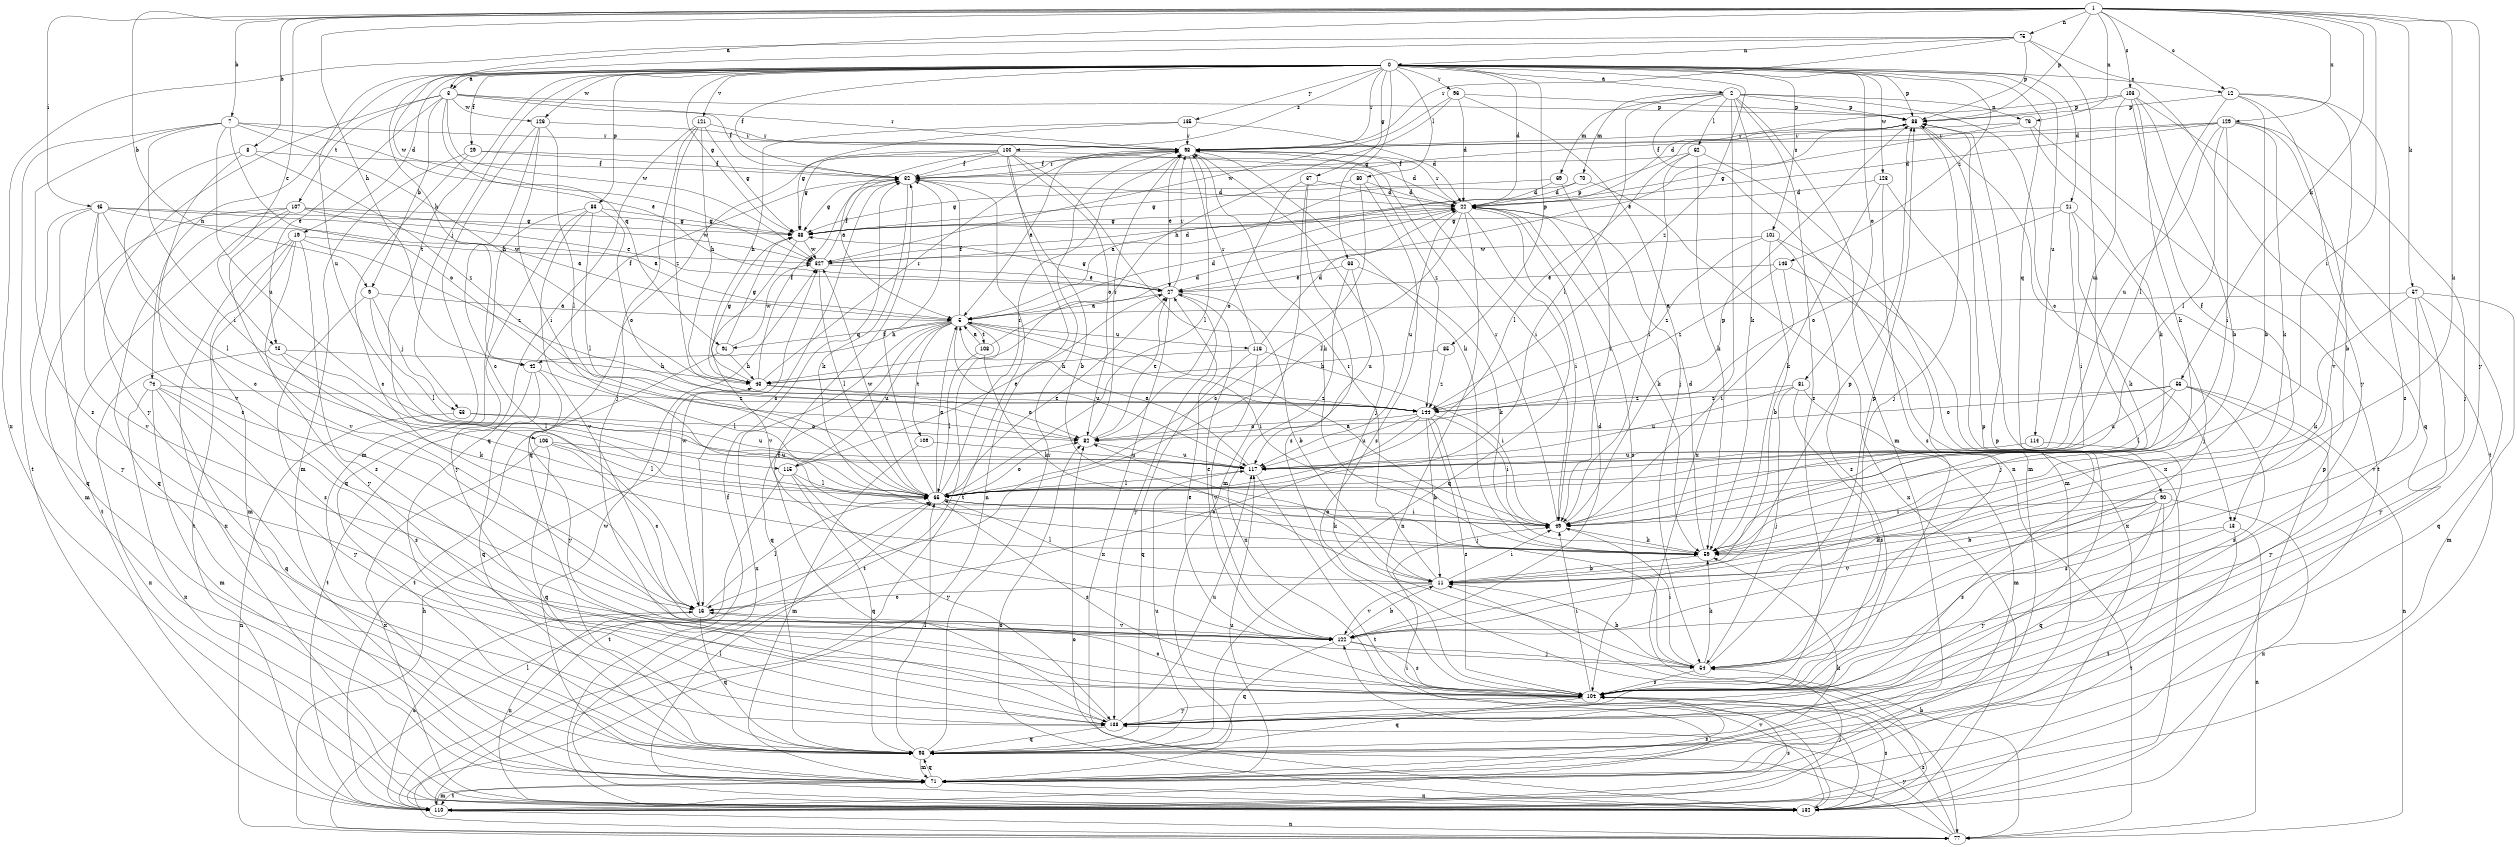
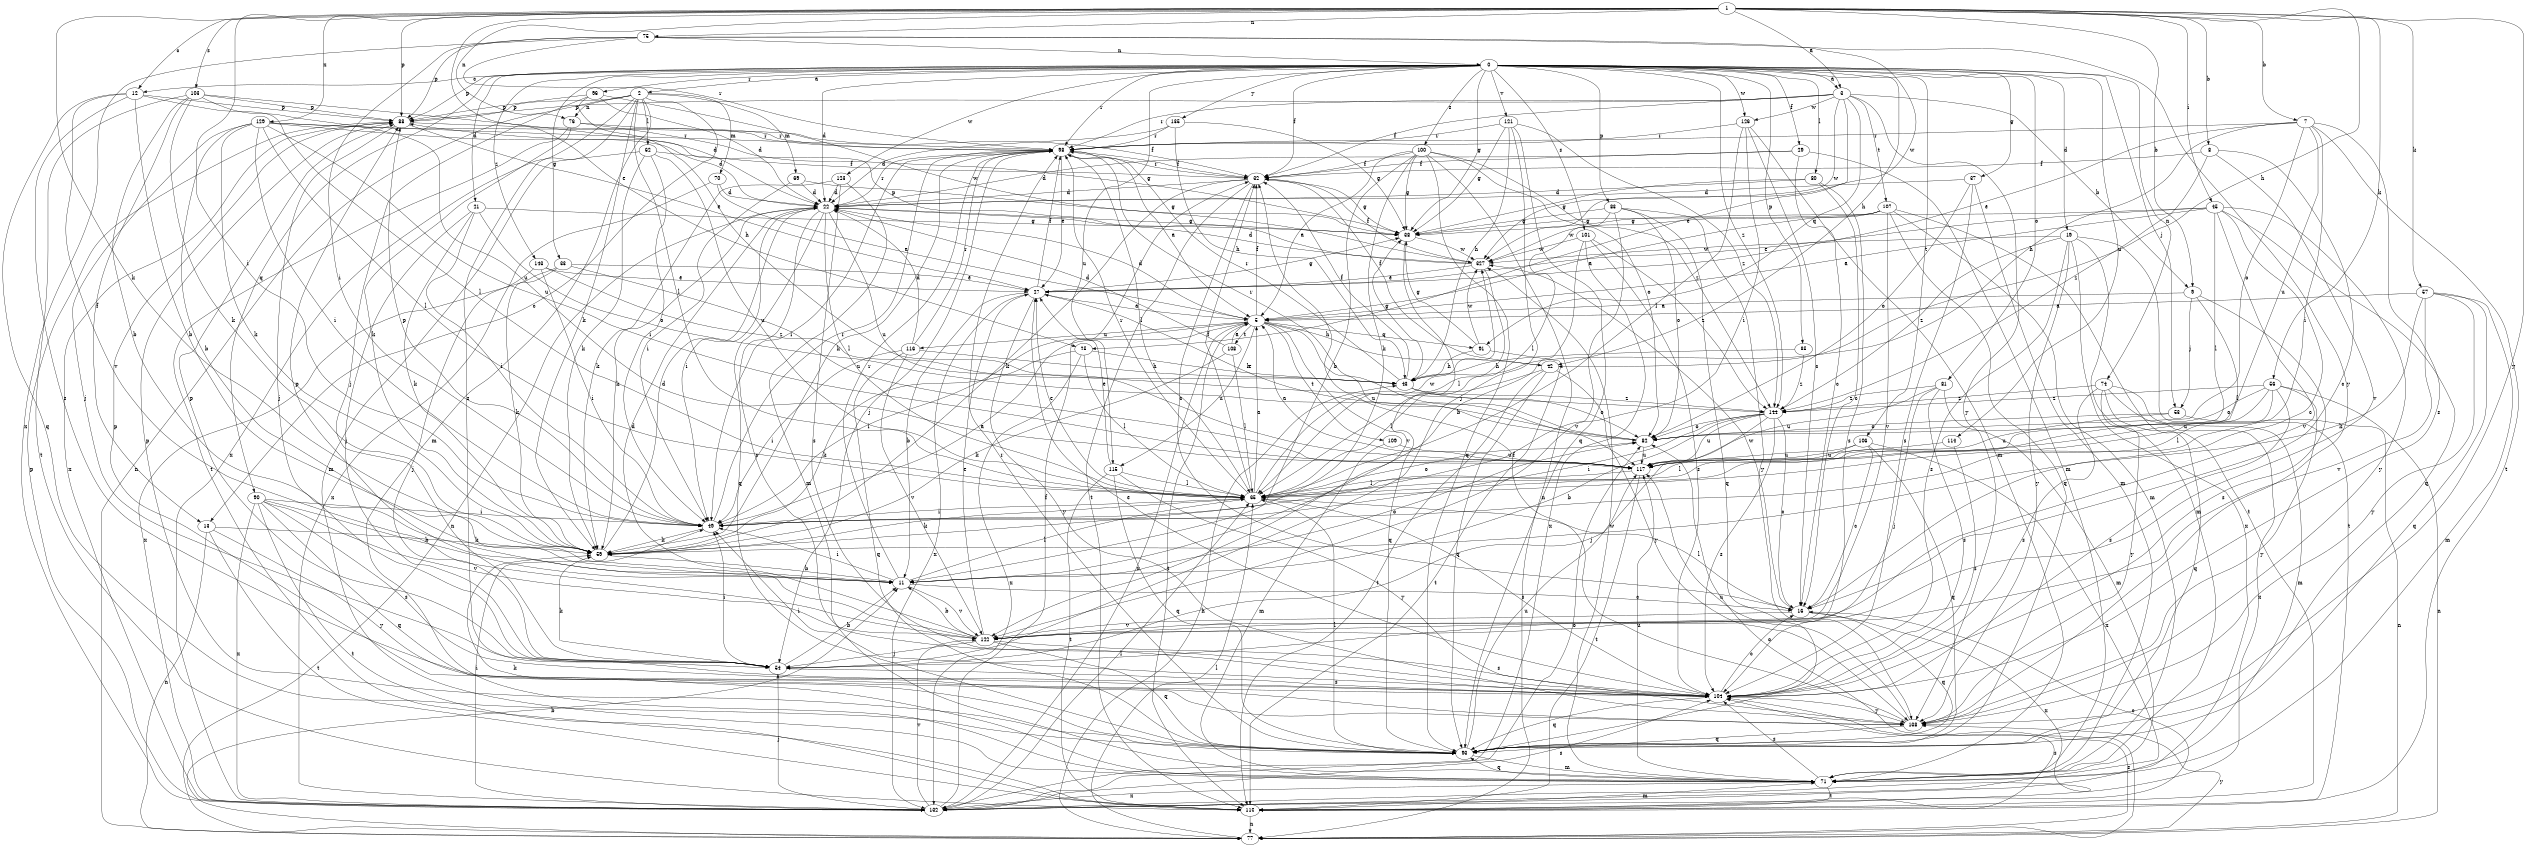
edge "27" -> "98": label "r" -> "f"
edge "62" -> "65": label "l" -> "u"
edge "110" -> "54": now "132" -> "54"
